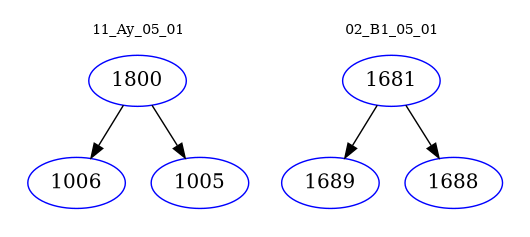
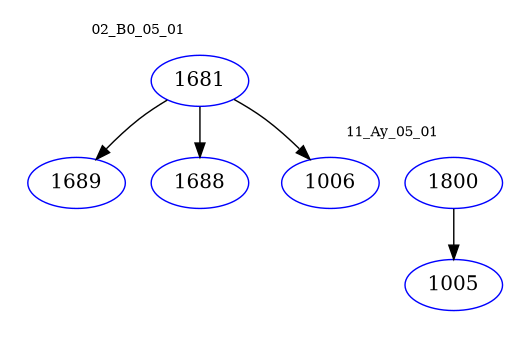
cluster "02_B1_05_01": label "02_B1_05_01" -> "02_B0_05_01"
edge "1800" -> "1006": now "1681" -> "1006"
